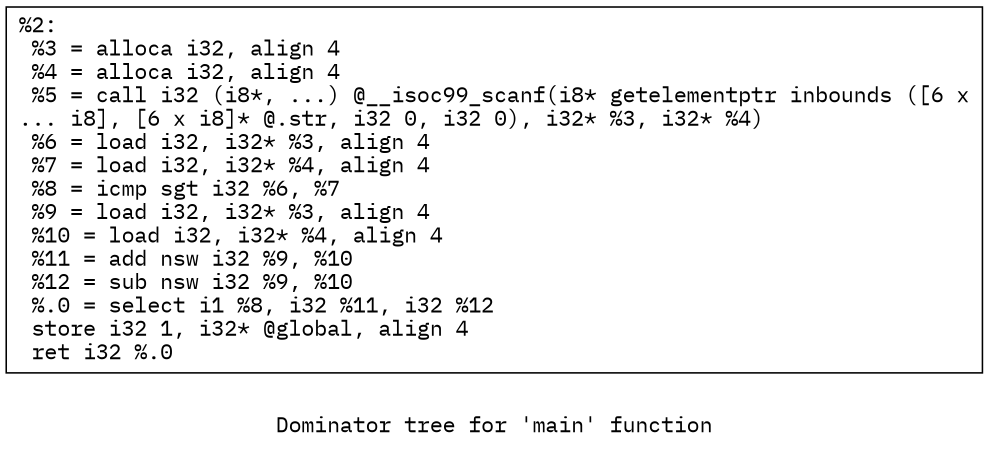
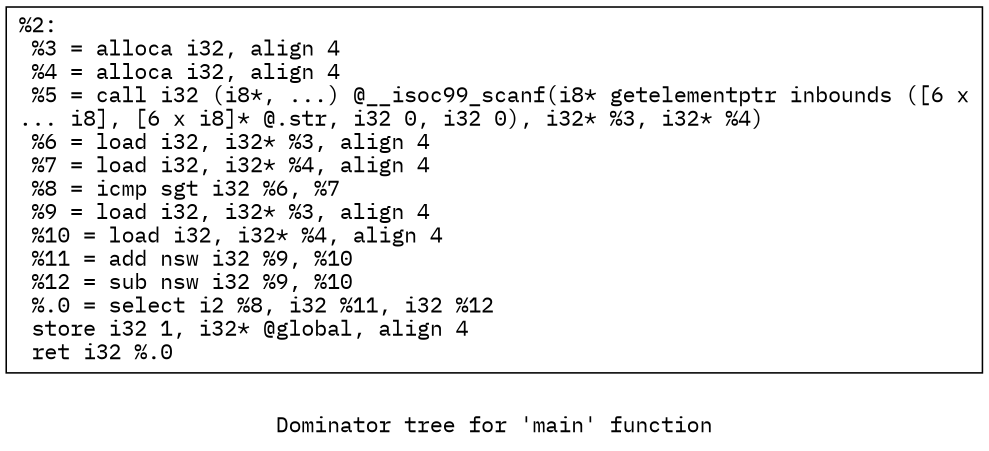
node "%2:": text "%.0 = select i1 %8, i32 %11, i32 %12" -> "%.0 = select i2 %8, i32 %11, i32 %12"
